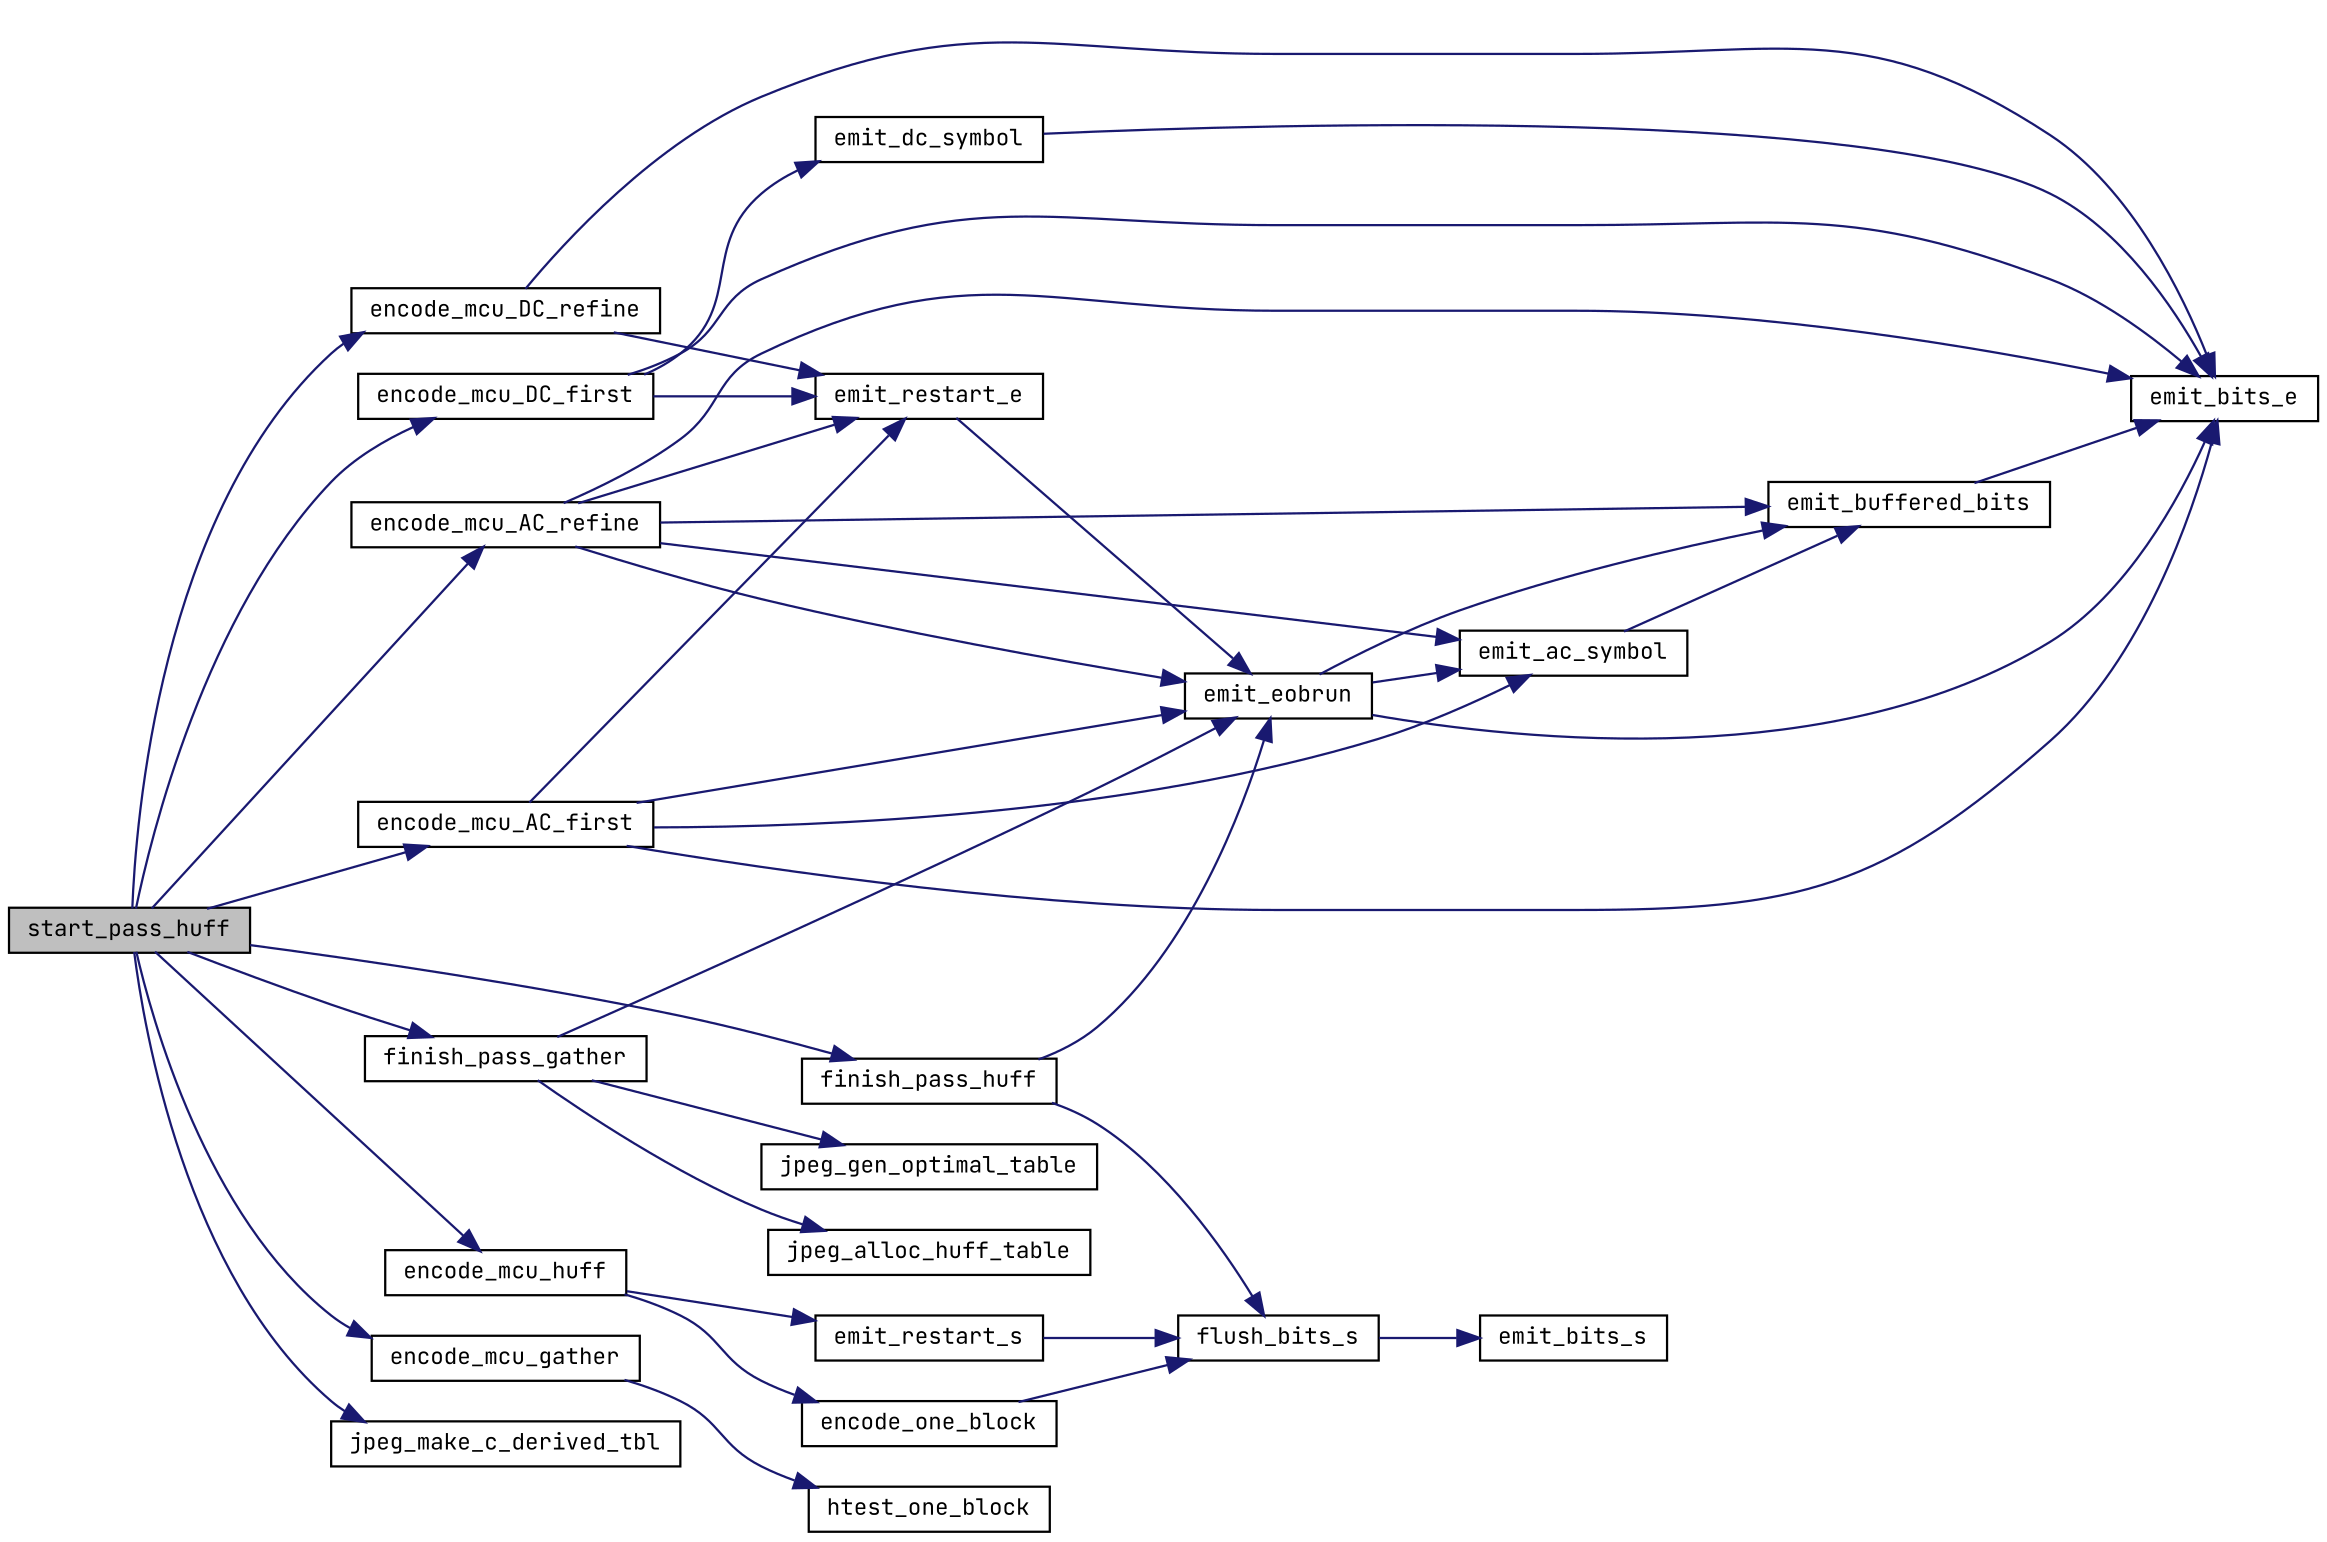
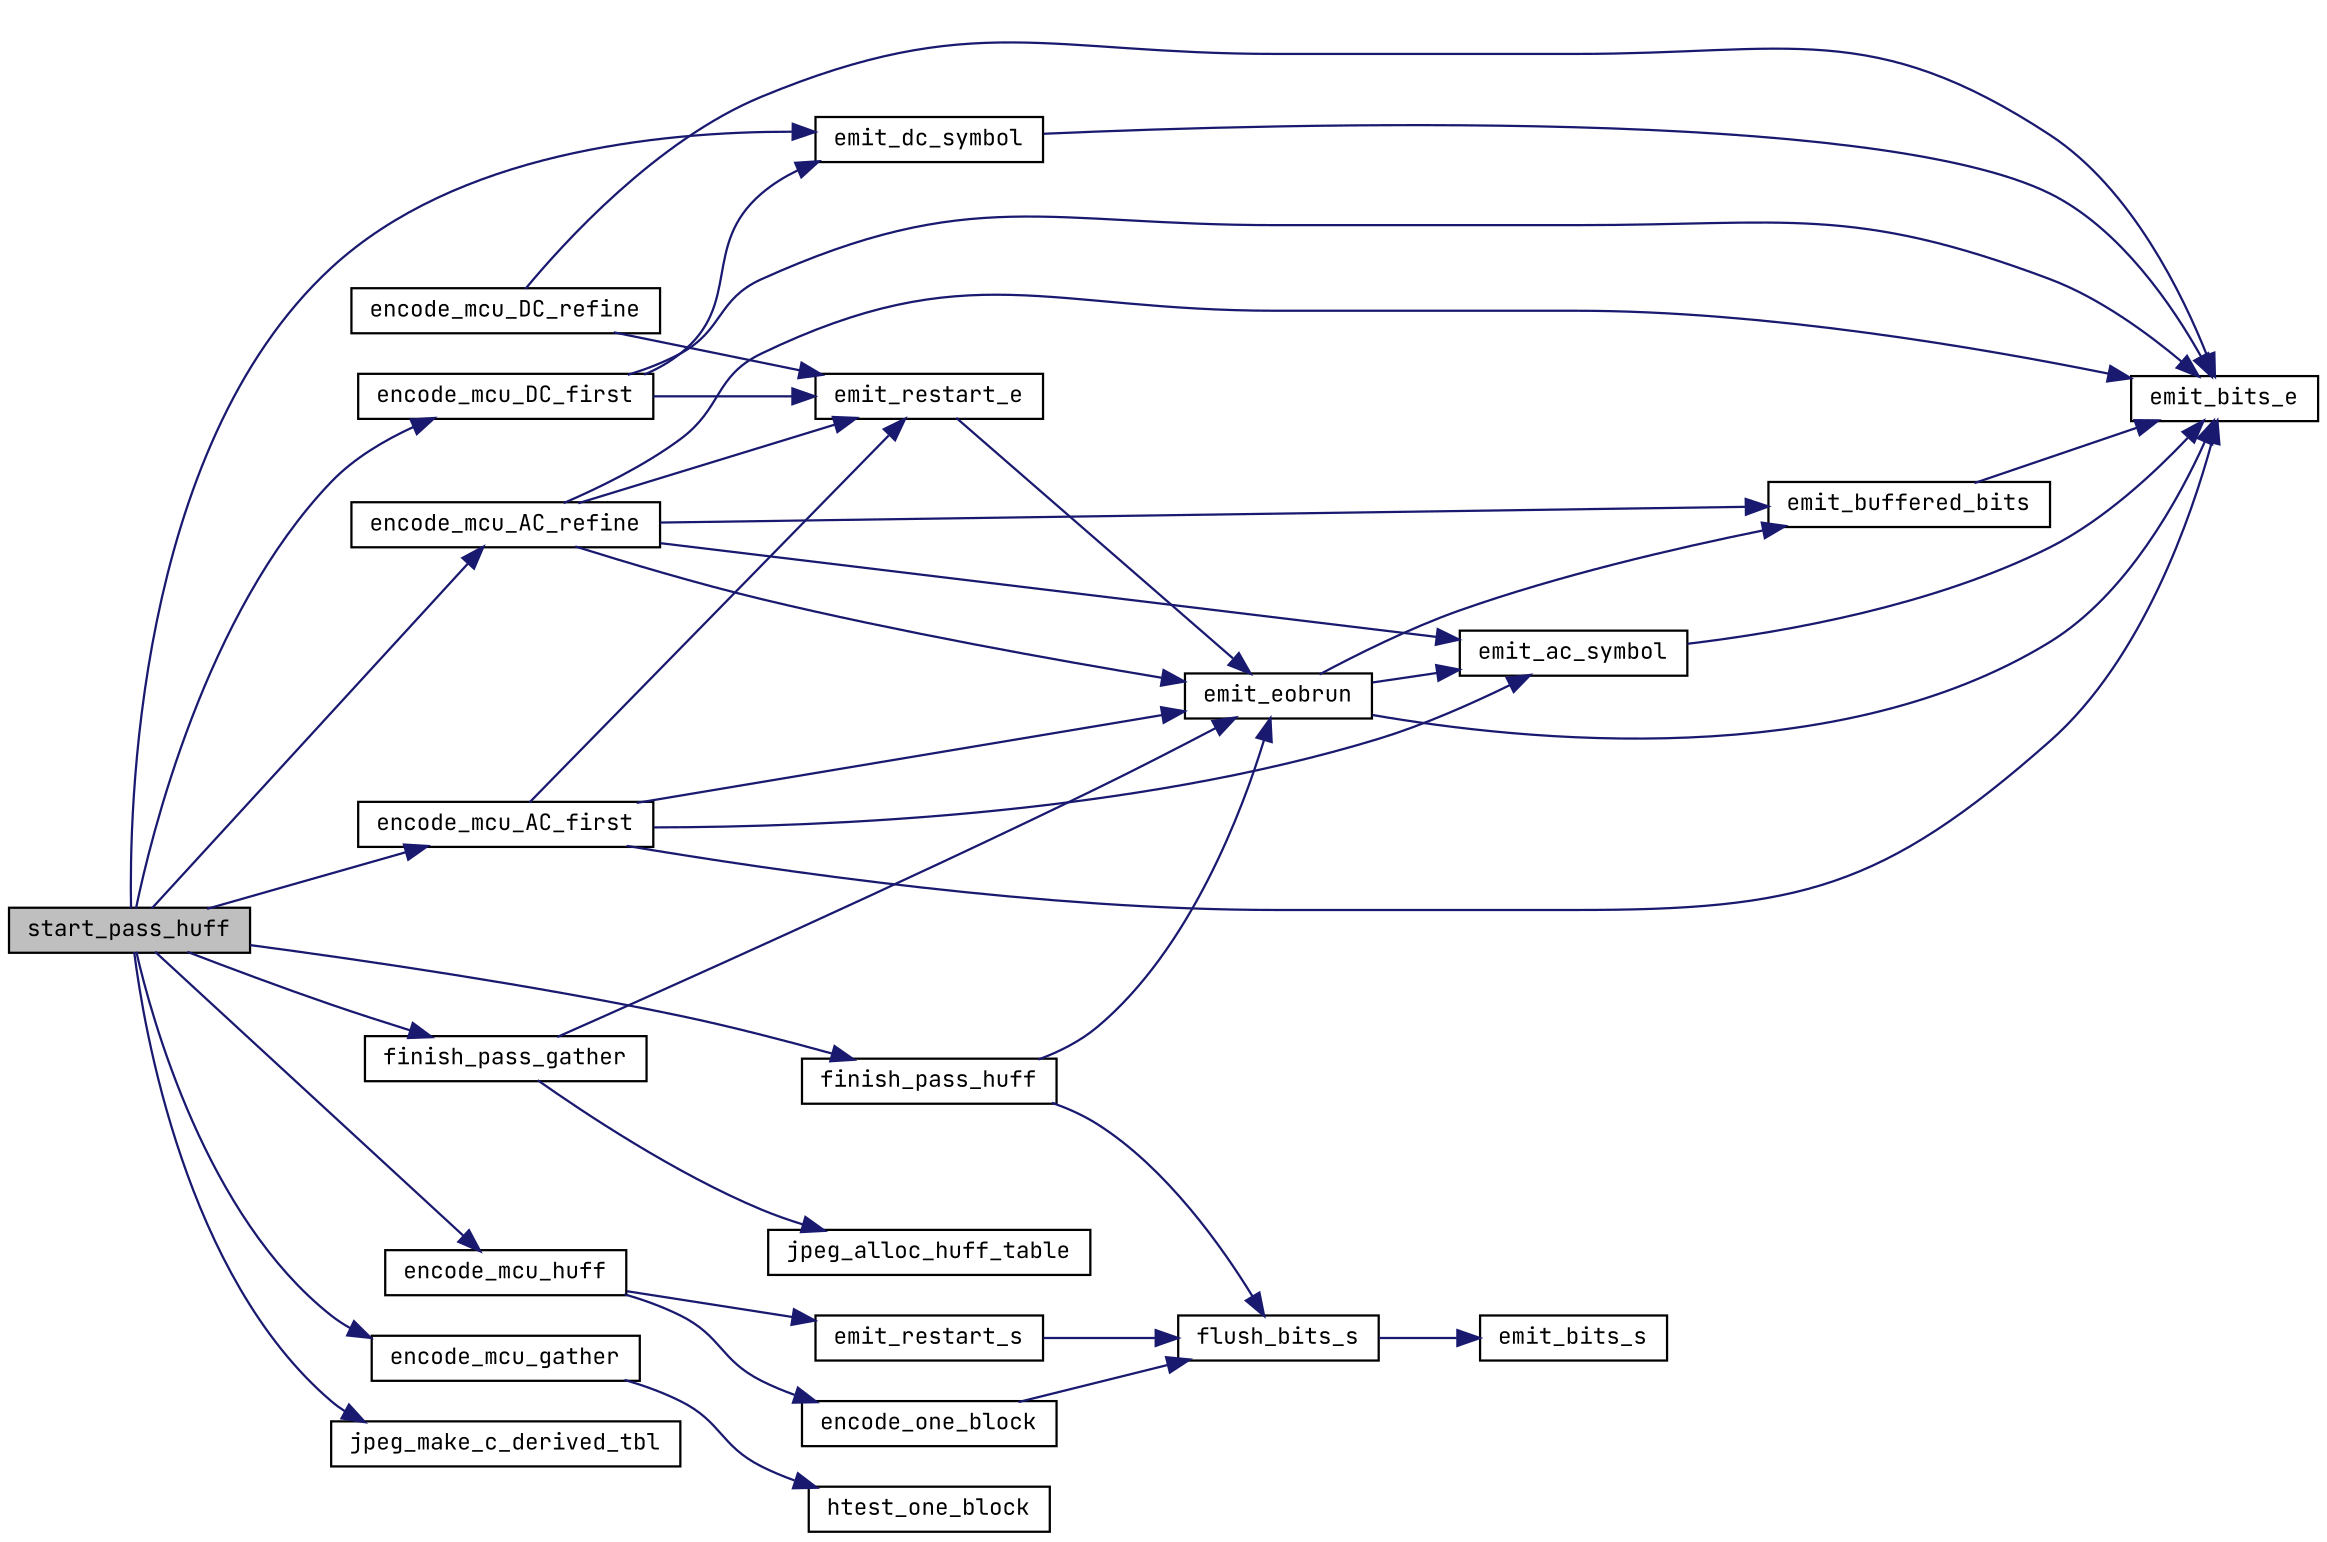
edge "emit_ac_symbol" -> "emit_buffered_bits": now "emit_ac_symbol" -> "emit_bits_e"
edge "start_pass_huff" -> "encode_mcu_DC_refine": now "start_pass_huff" -> "emit_dc_symbol"
node "jpeg_gen_optimal_table": removed
